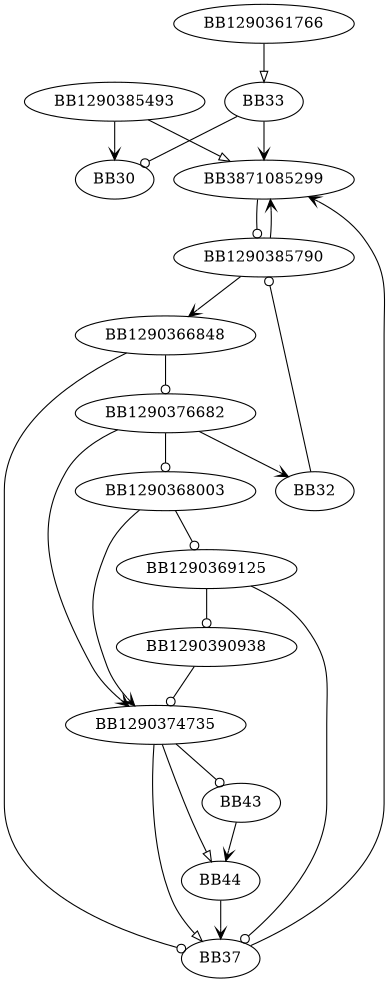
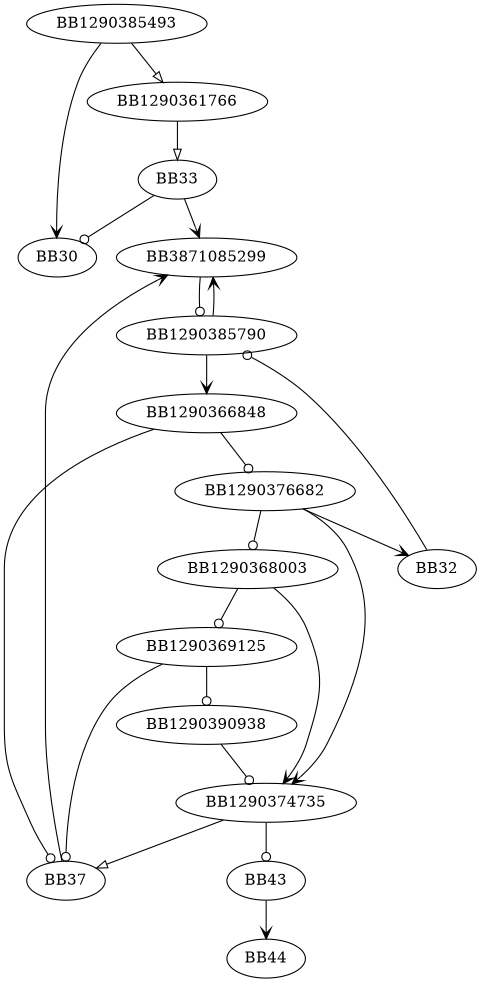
edge "BB1290385493" -> "BB3871085299": now "BB1290385493" -> "BB1290361766"
edge "BB1290374735" -> "BB44": removed
edge "BB44" -> "BB37": removed
